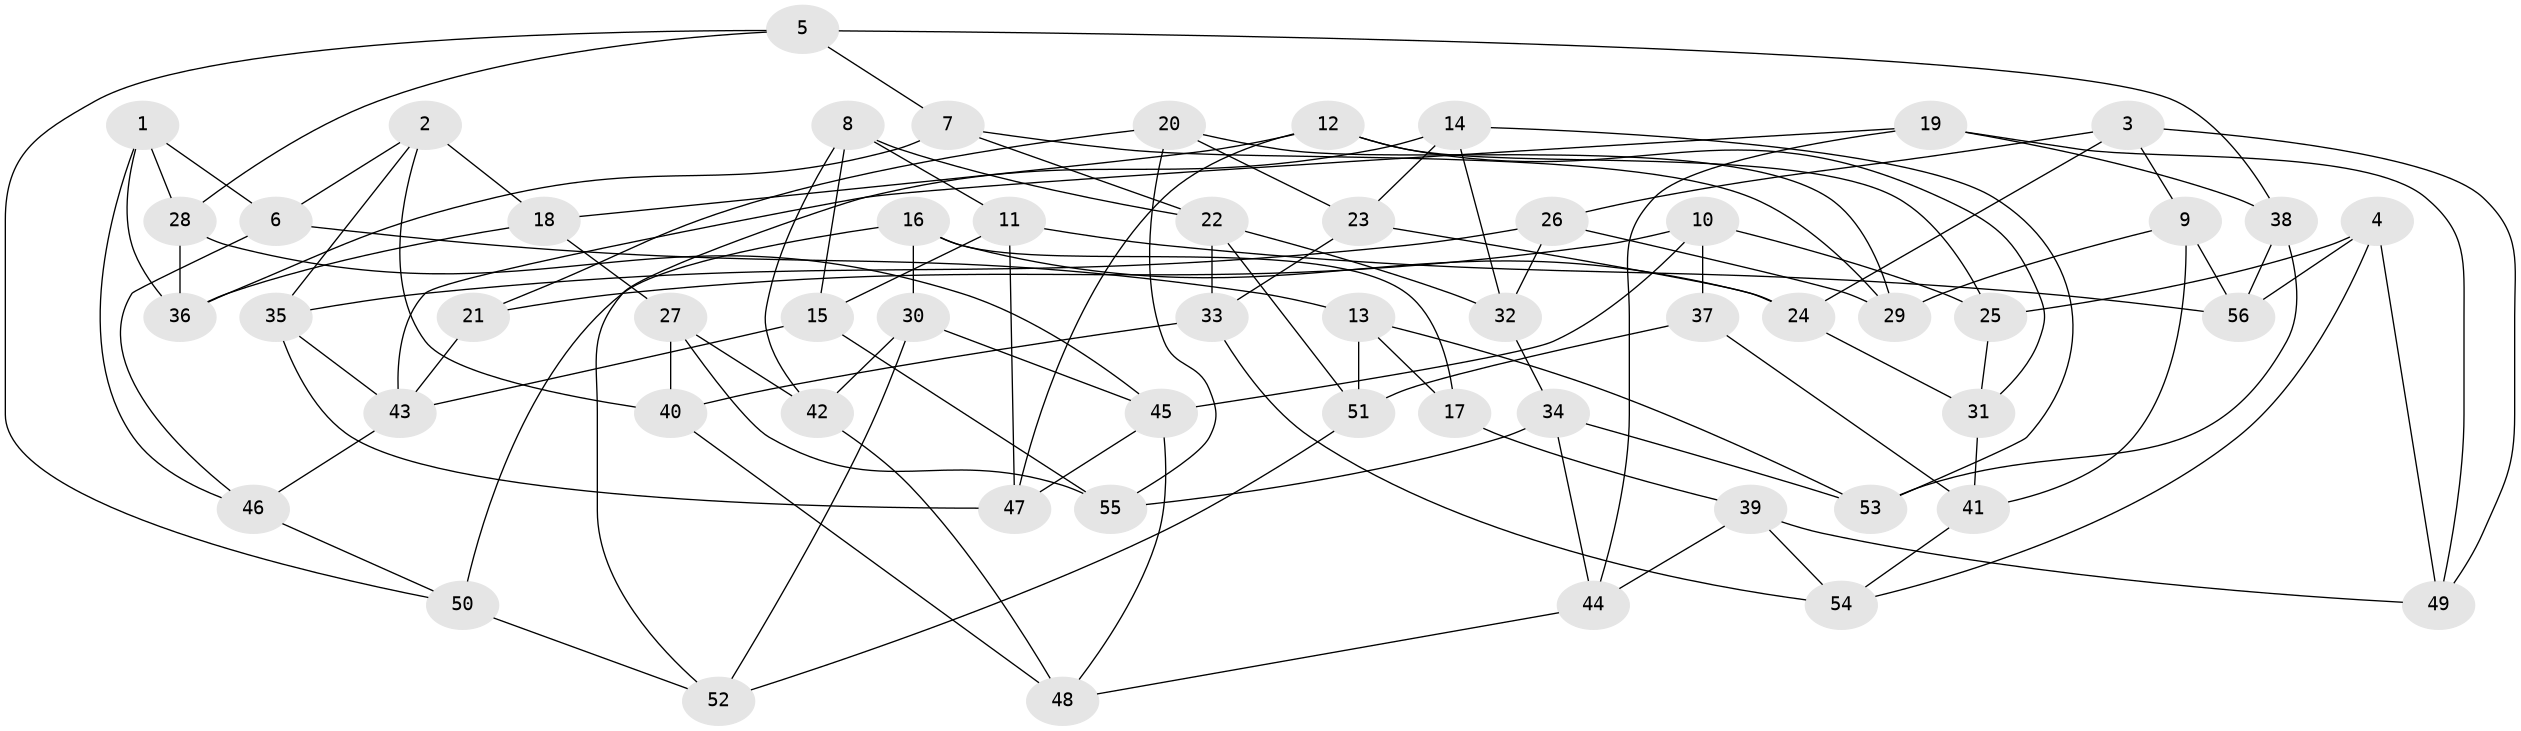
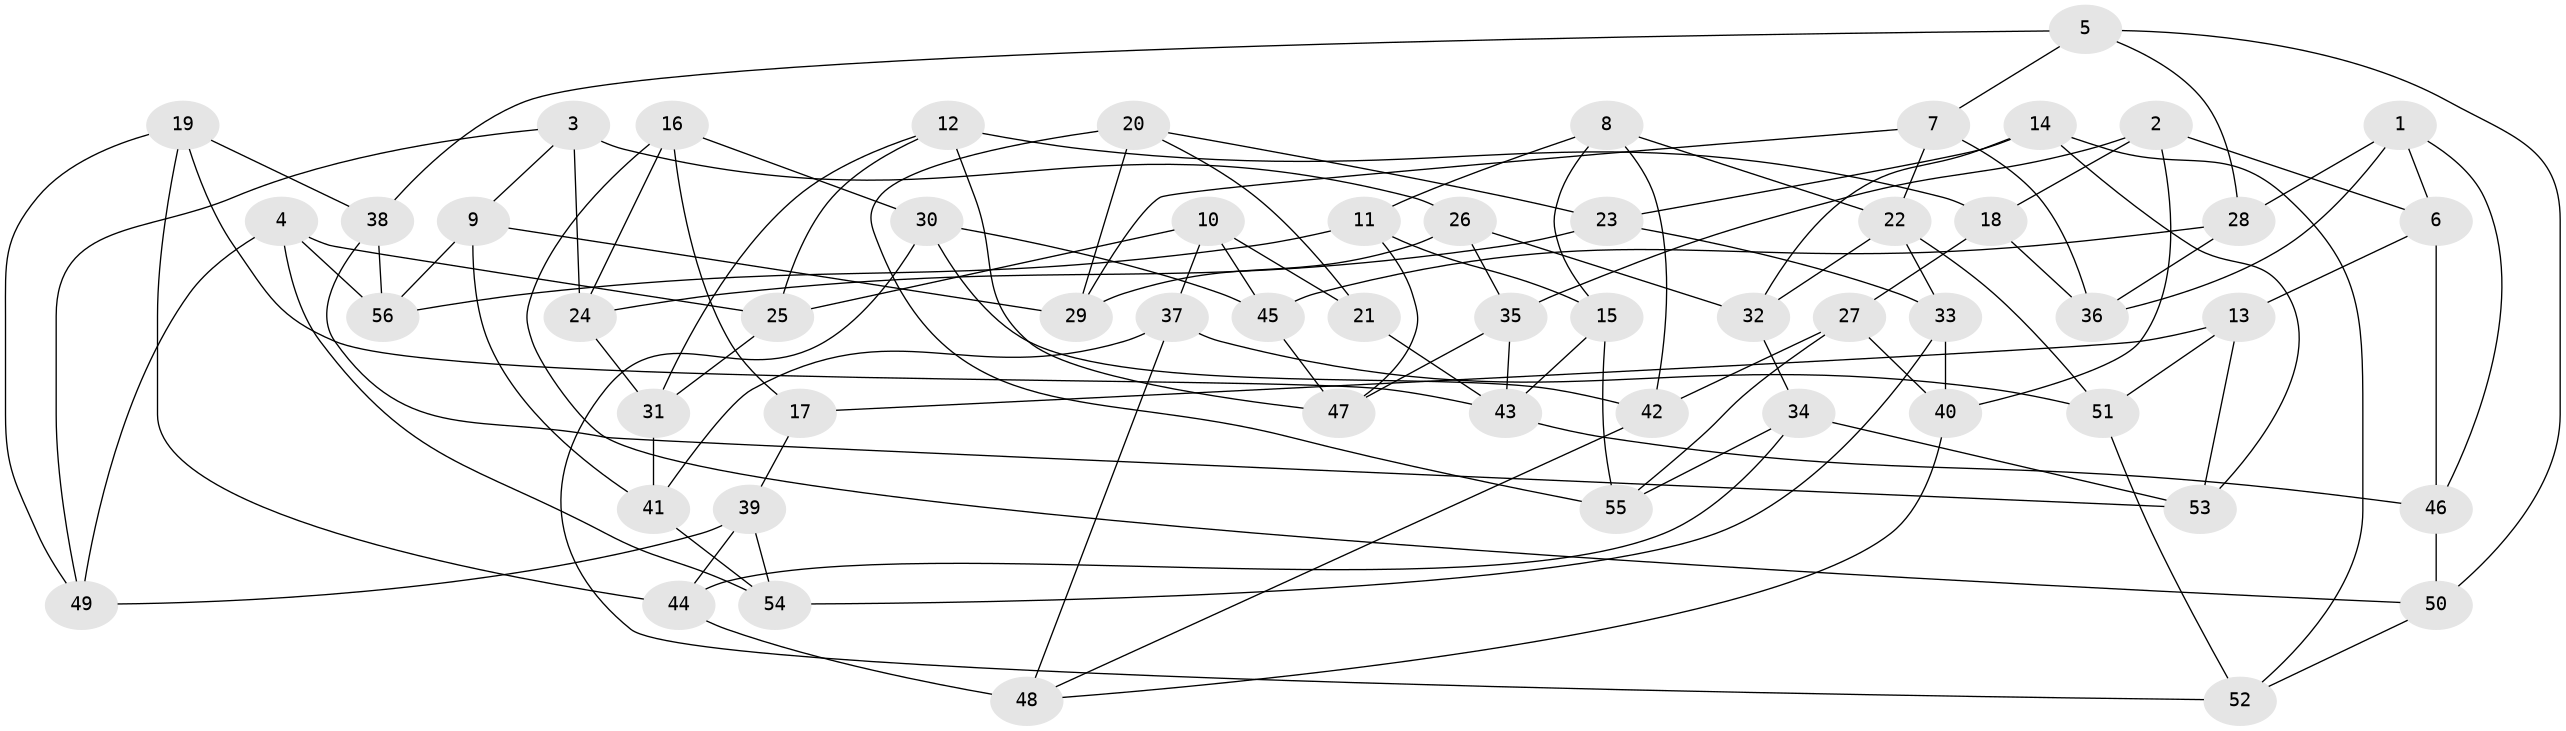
edge "45" -- "48": now "37" -- "48"
